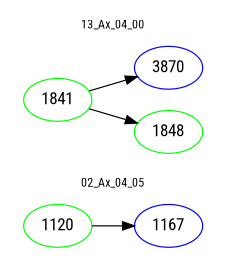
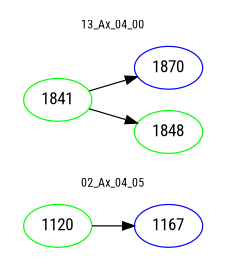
node "3870": label "3870" -> "1870"
